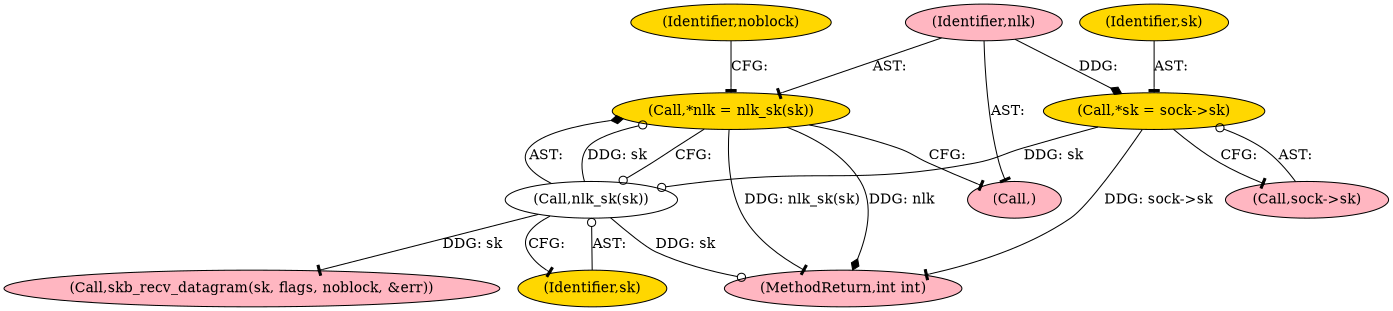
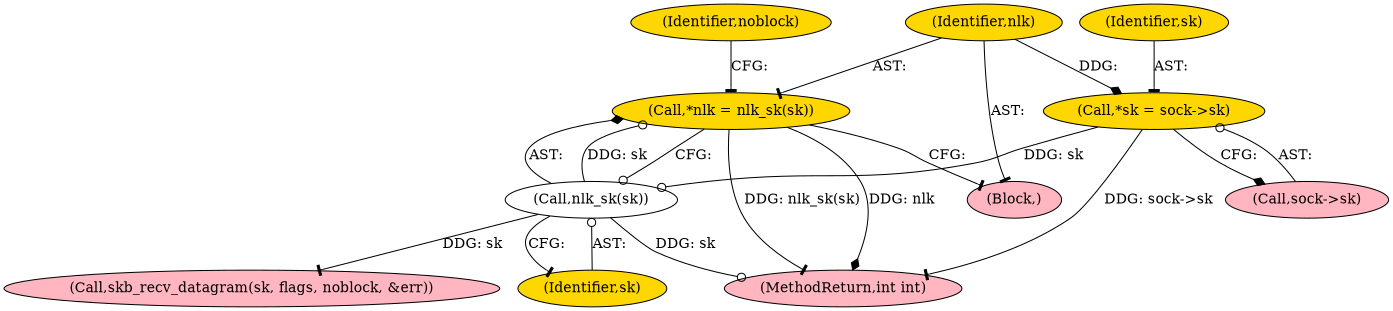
node "(Identifier,nlk)": fillcolor lightpink -> gold
edge "(Call,*sk = sock->sk)" -> "(Call,sock->sk)": arrowhead tee -> diamond
node "(Call,)": label "(Call,)" -> "(Block,)"
